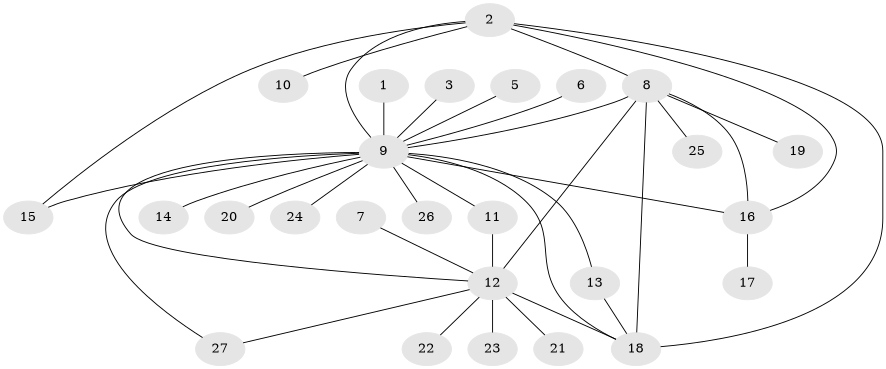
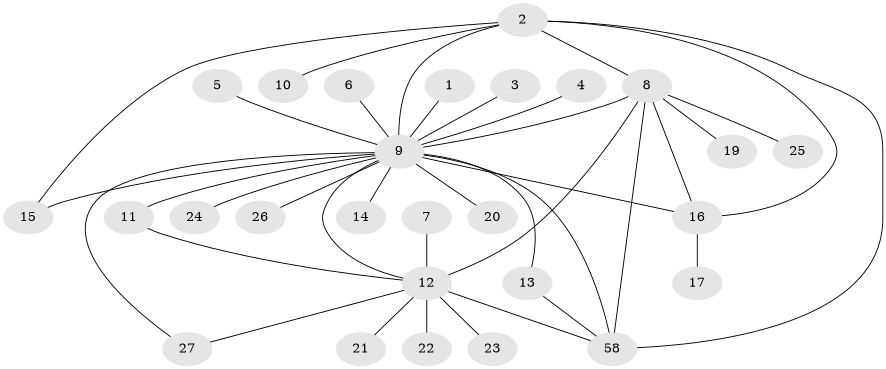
node "4": added
node "18": label "18" -> "58"
